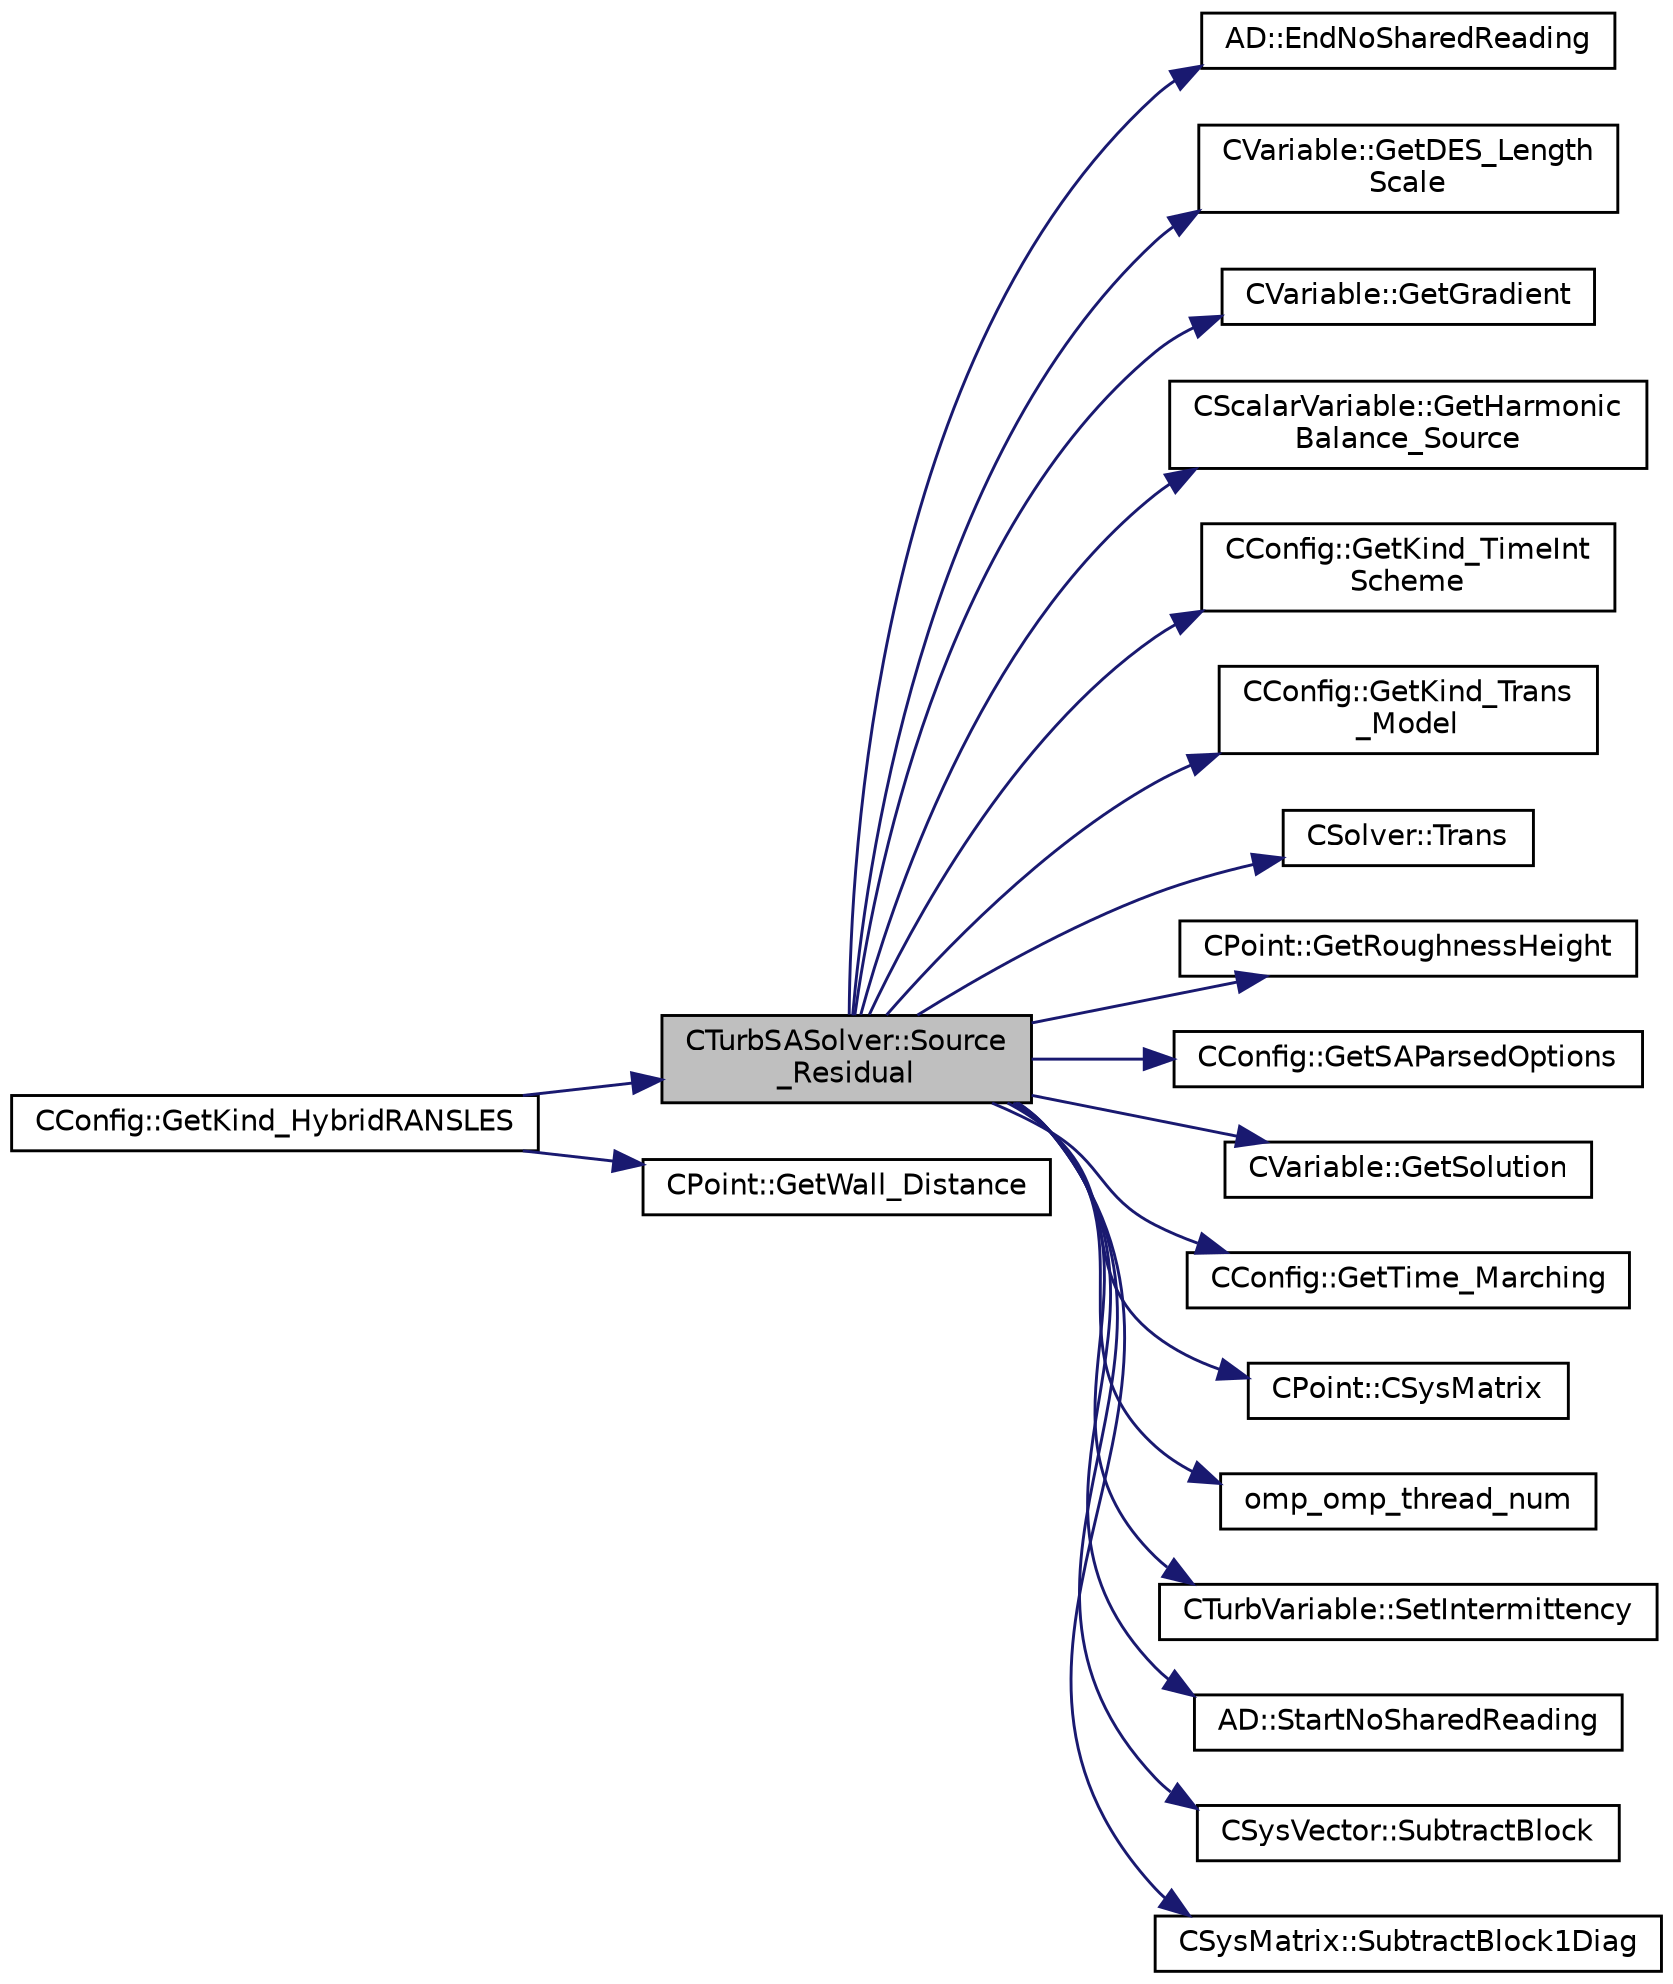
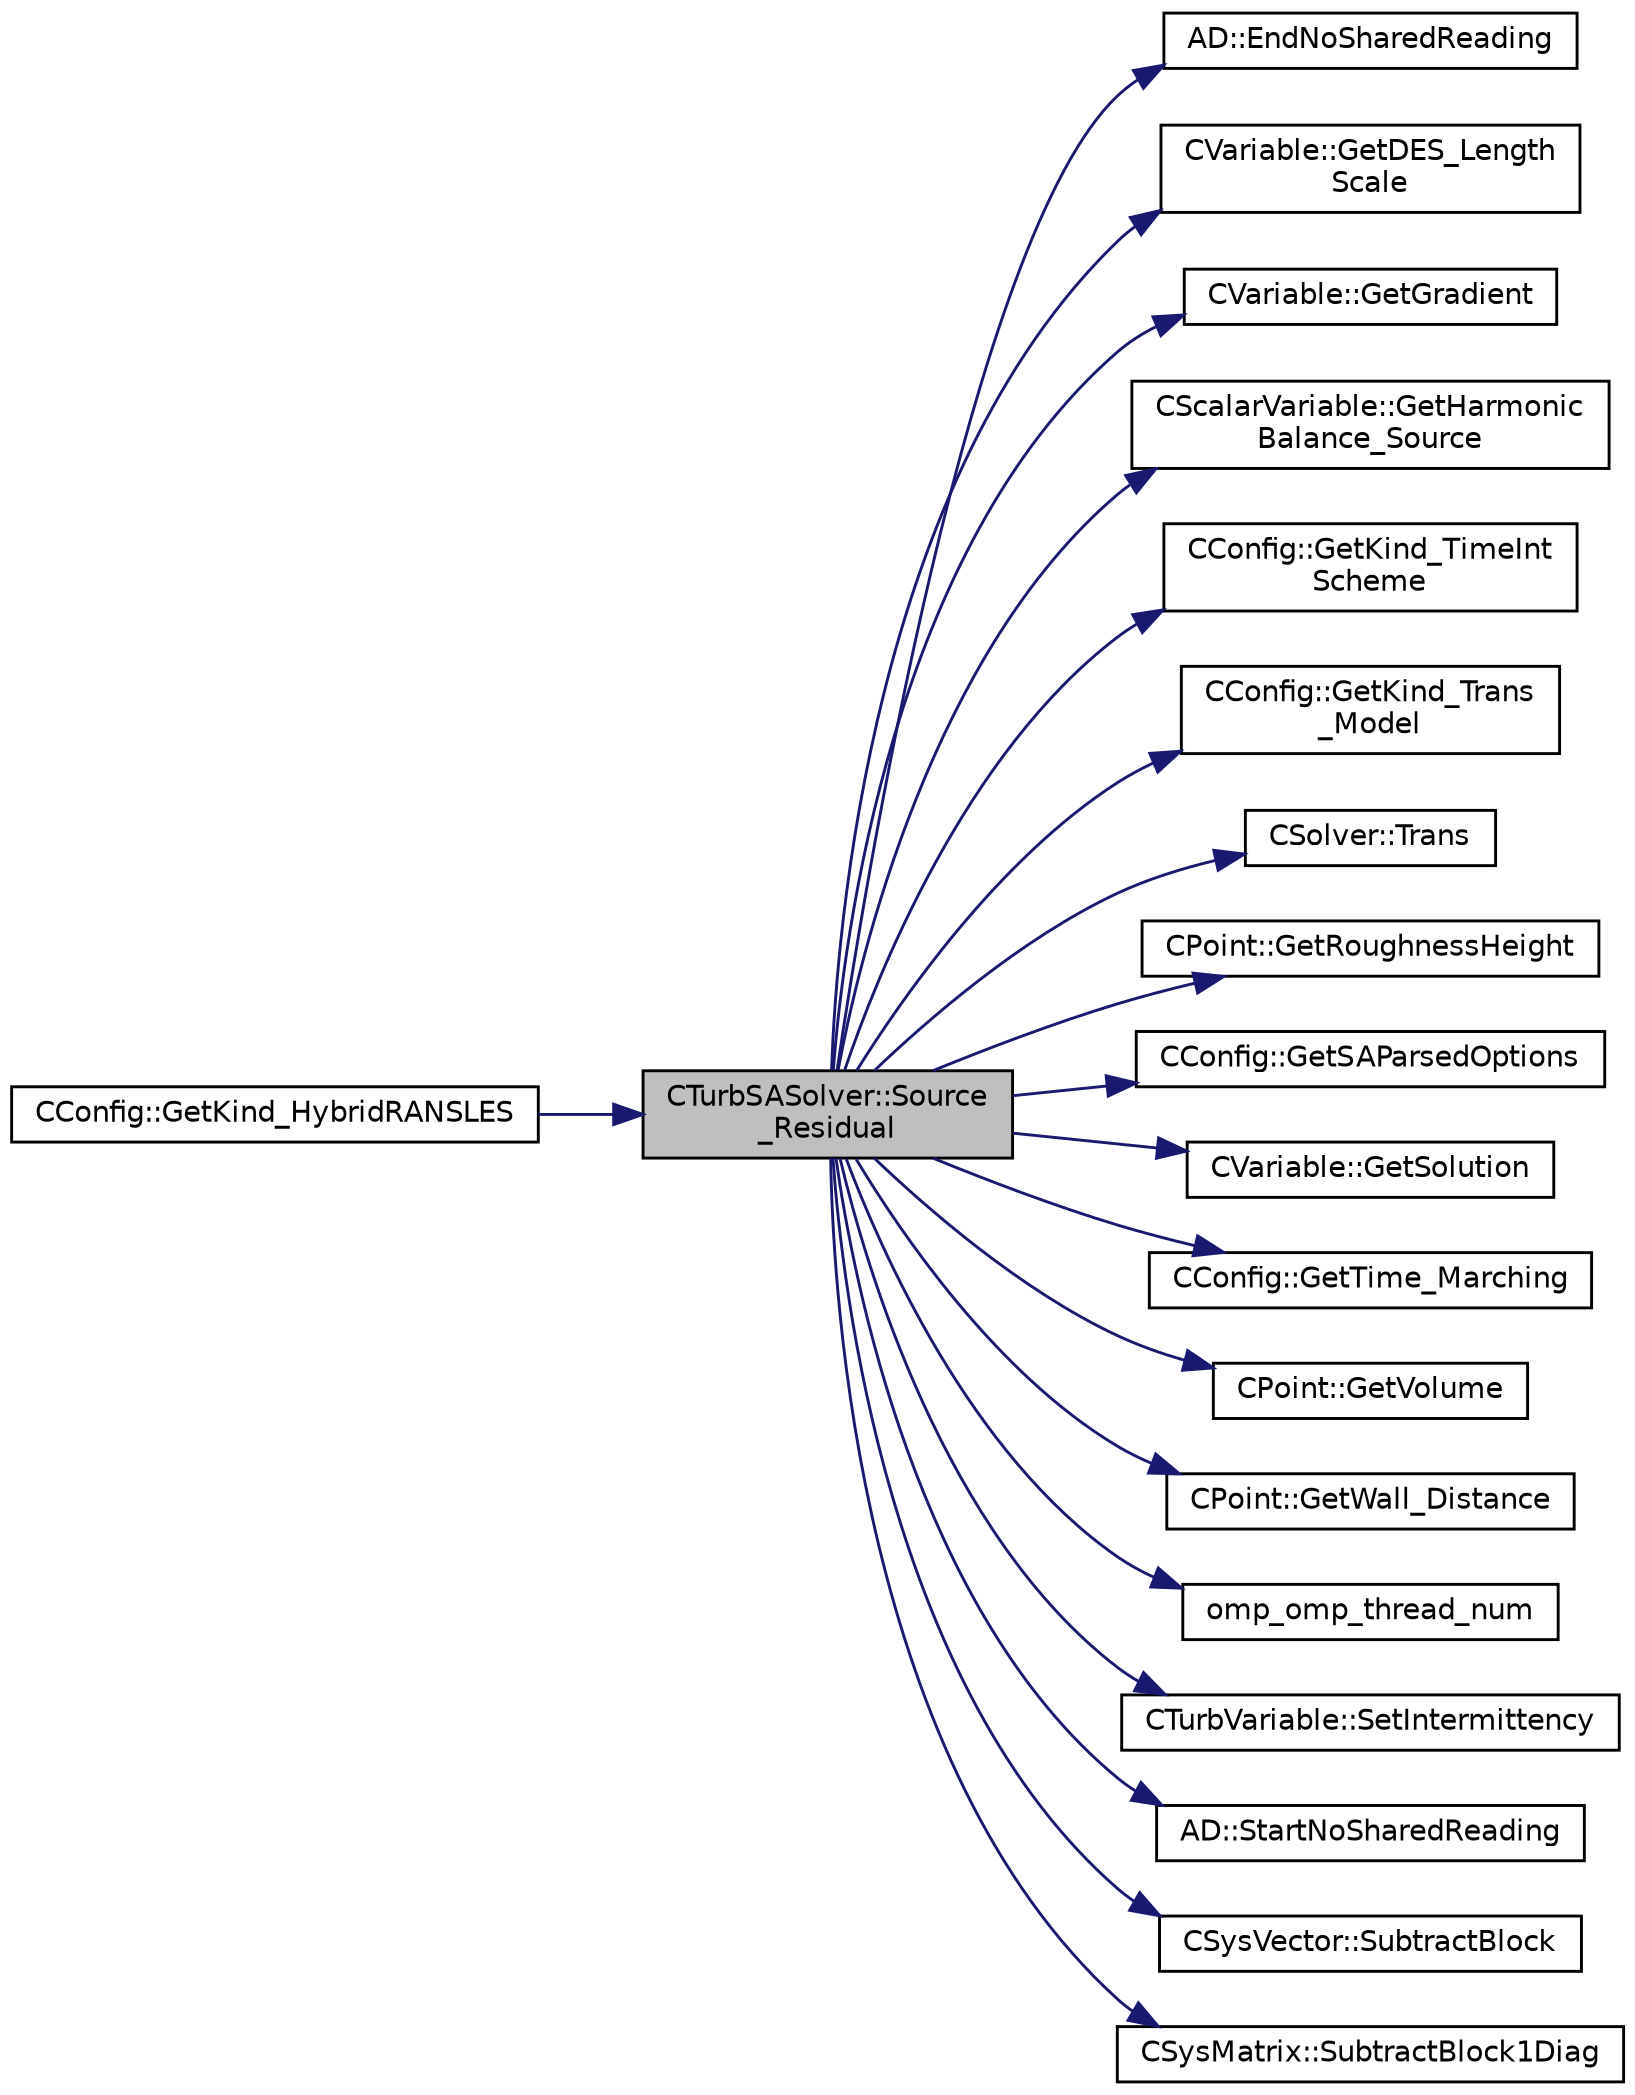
edge "CConfig::GetKind_HybridRANSLES" -> "CPoint::GetWall_Distance": now "CTurbSASolver::Source _Residual" -> "CPoint::GetWall_Distance"
node "CPoint::CSysMatrix": label "CPoint::CSysMatrix" -> "CPoint::GetVolume"
